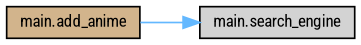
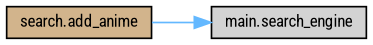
node "main.add_anime": label "main.add_anime" -> "search.add_anime"
